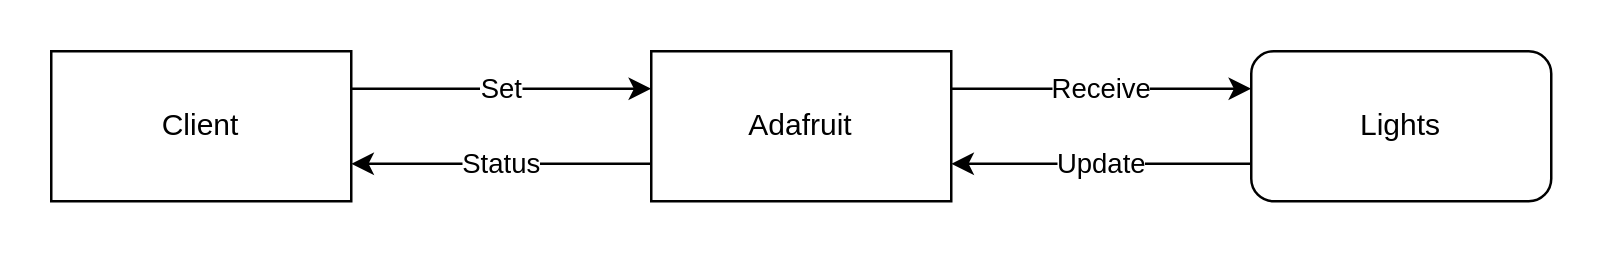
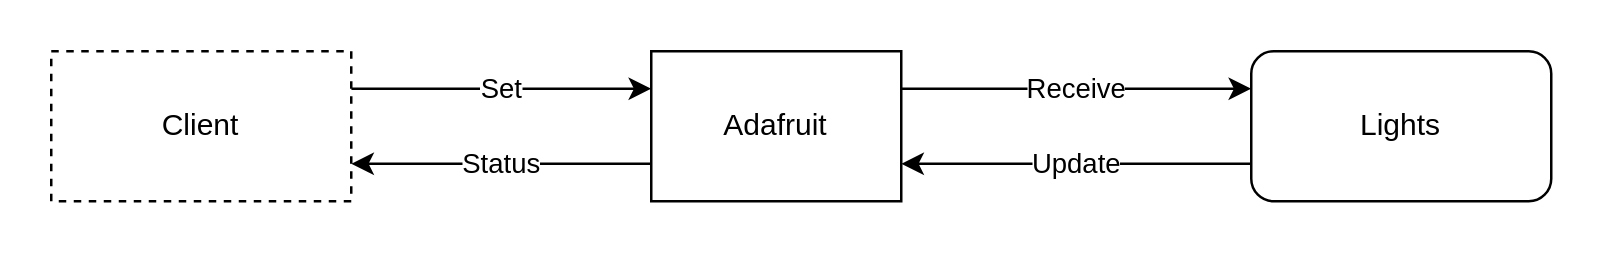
node "Client": style solid -> dashed
node "Adafruit": size 300x150 -> 250x150
